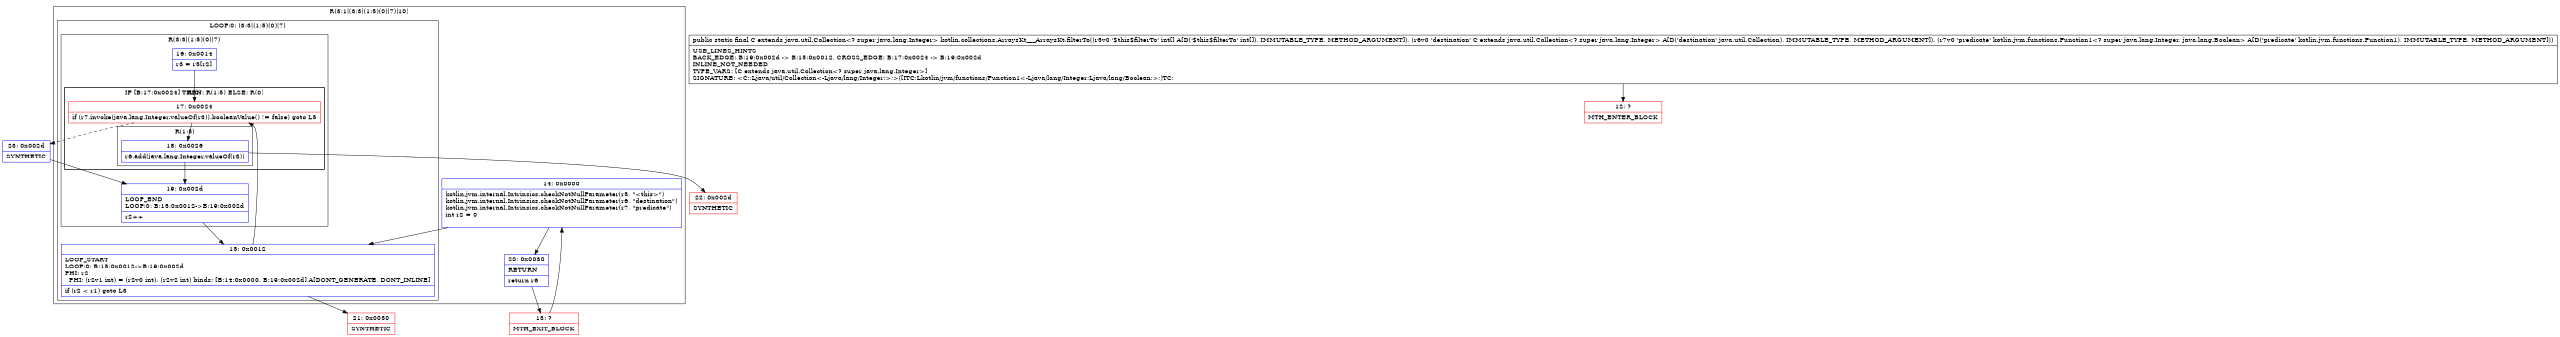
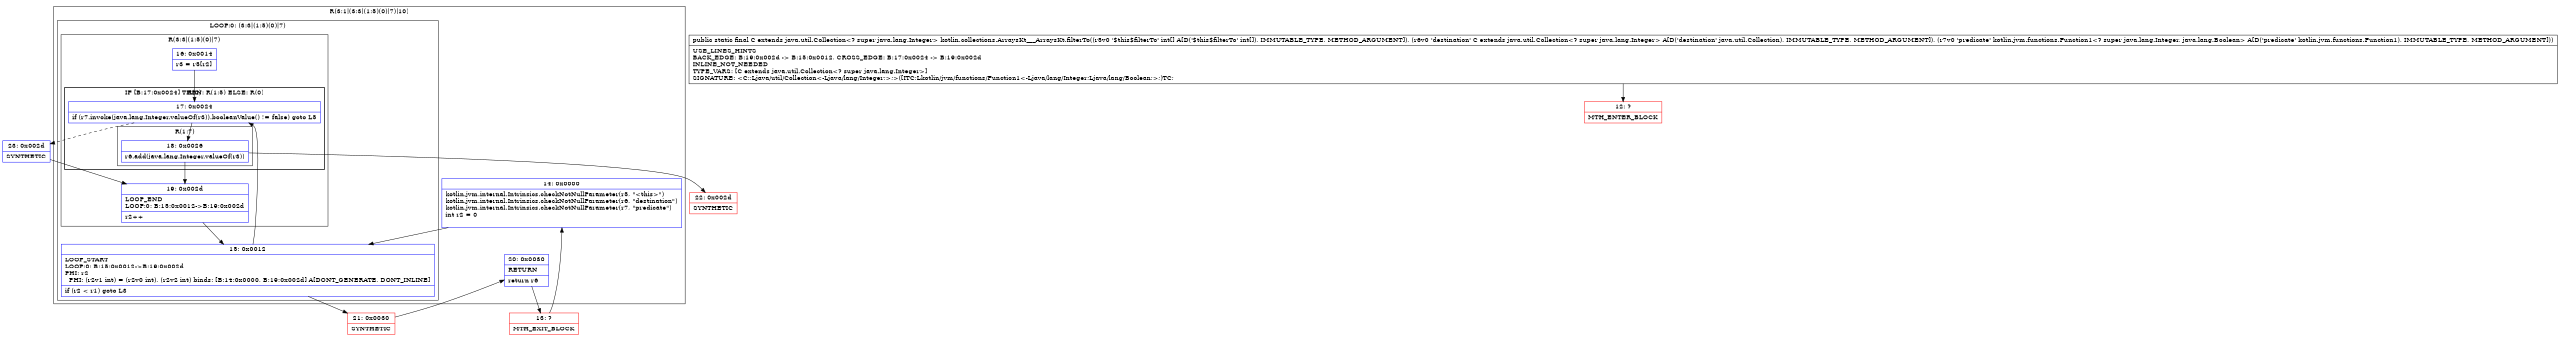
node "17: 0x0024": color red -> blue
cluster "R(1:5)": label "R(1:5)" -> "R(1:7)"
edge "14: 0x0000" -> "20: 0x0030": now "21: 0x0030" -> "20: 0x0030"
